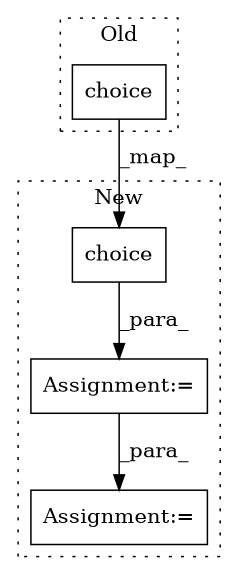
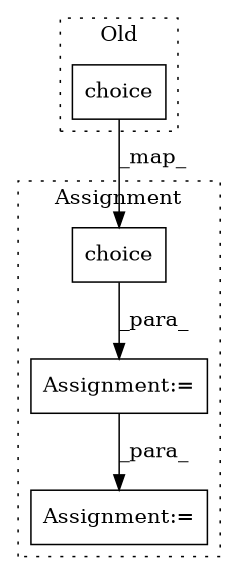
cluster "New": label "New" -> "Assignment"
